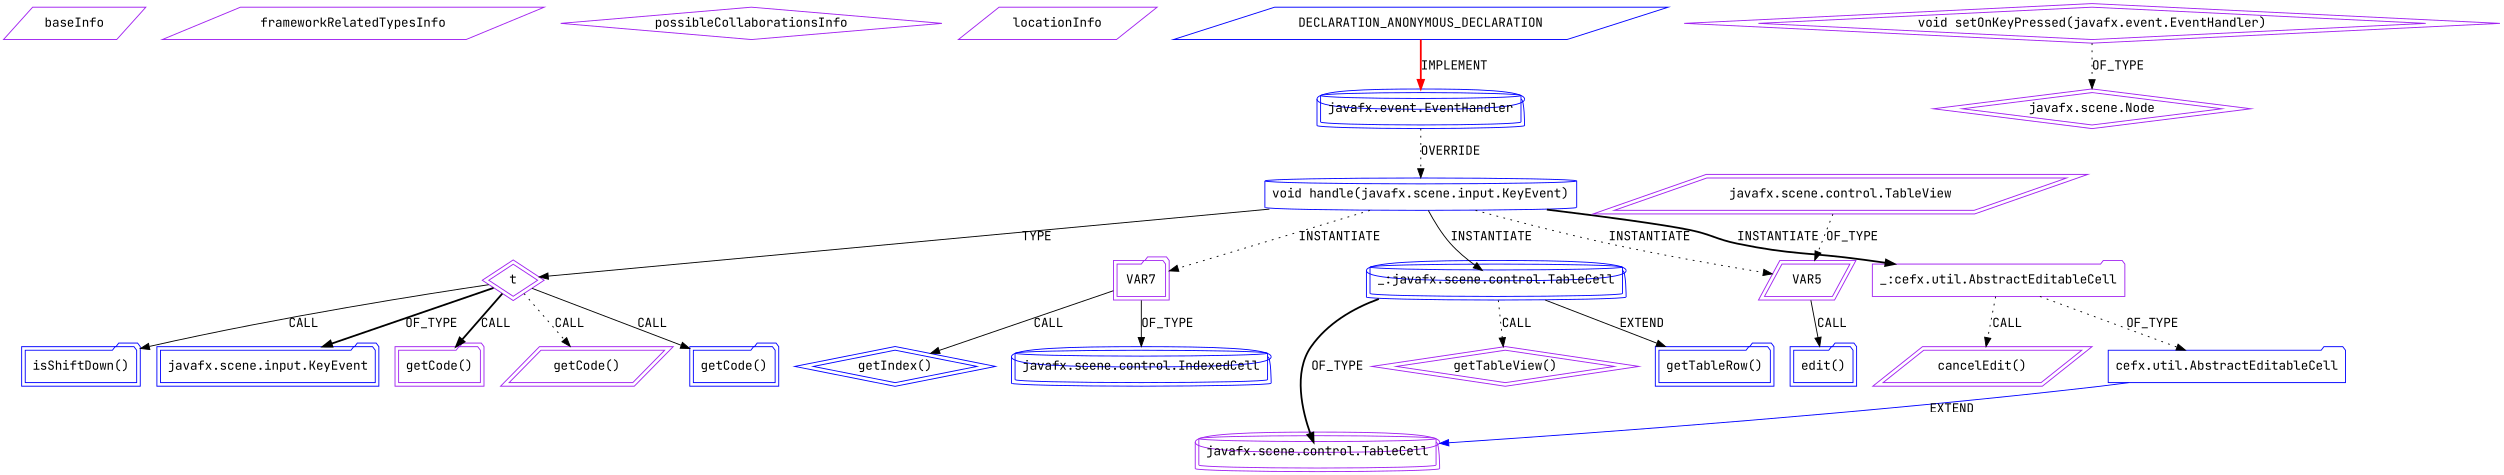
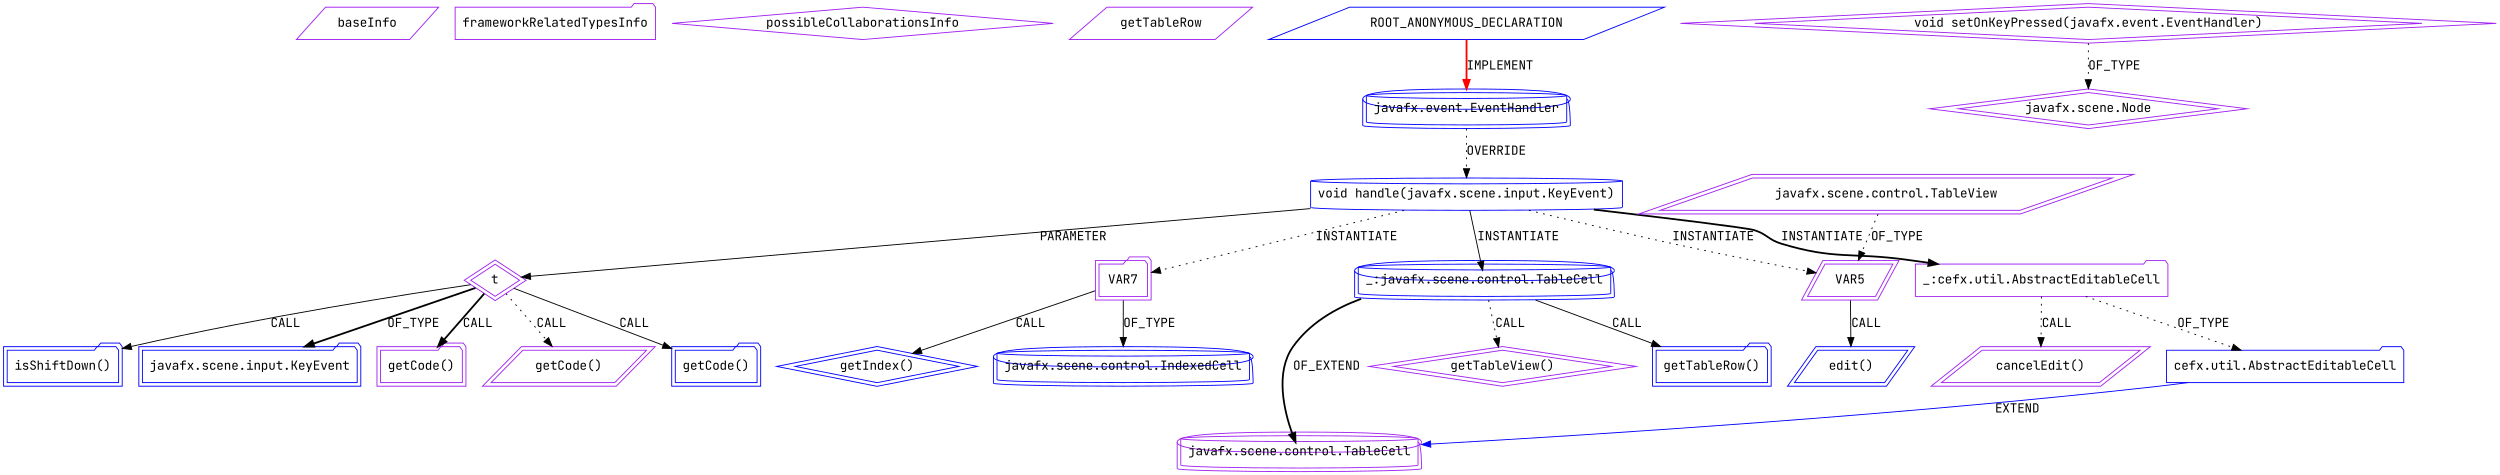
node "frameworkRelatedTypesInfo": shape parallelogram -> folder
node "locationInfo": label "locationInfo" -> "getTableRow"
node "DECLARATION_ANONYMOUS_DECLARATION": label "DECLARATION_ANONYMOUS_DECLARATION" -> "ROOT_ANONYMOUS_DECLARATION"
edge "void handle(javafx.scene.input.KeyEvent)" -> "t": label "TYPE" -> "PARAMETER"
edge "_:javafx.scene.control.TableCell" -> "getTableRow()": label "EXTEND" -> "CALL"
edge "_:javafx.scene.control.TableCell" -> "javafx.scene.control.TableCell": label "OF_TYPE" -> "OF_EXTEND"
node "edit()": shape folder -> parallelogram
